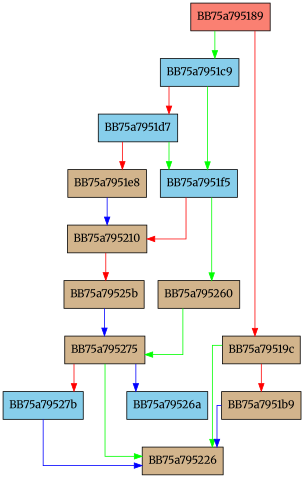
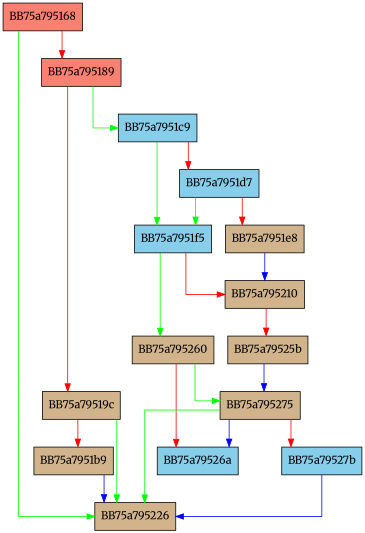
node "BB75a795168": added
edge "BB75a795260" -> "BB75a79526a": added
